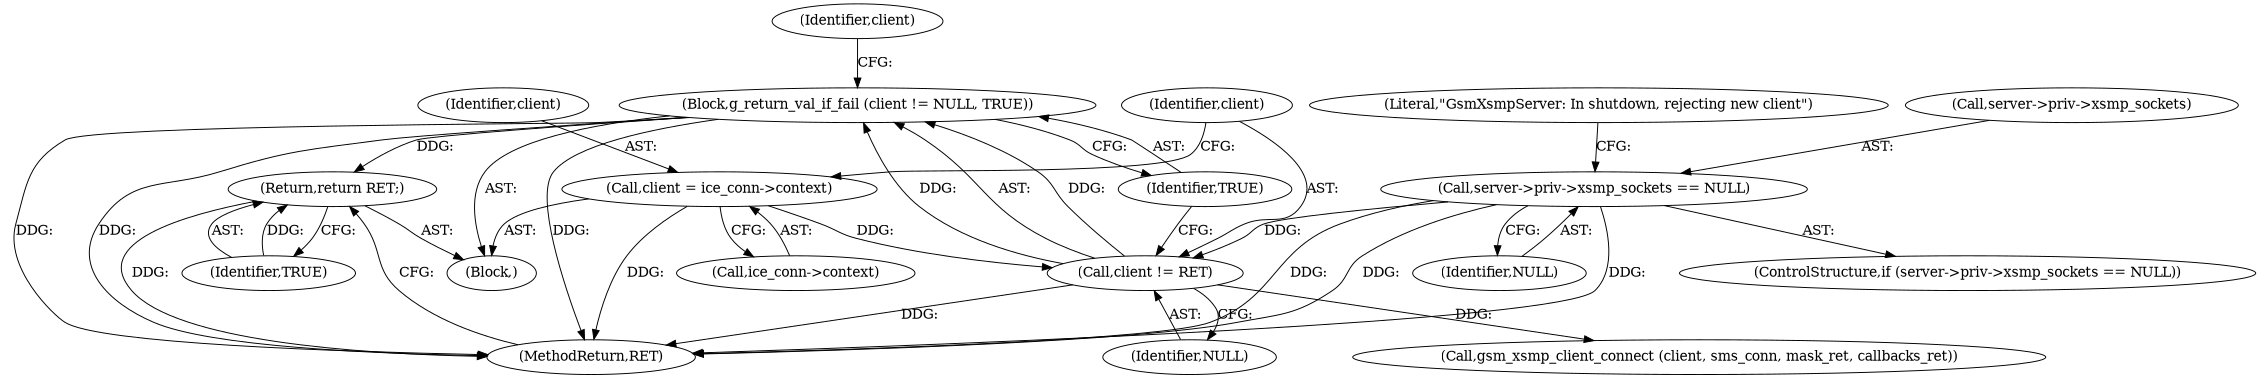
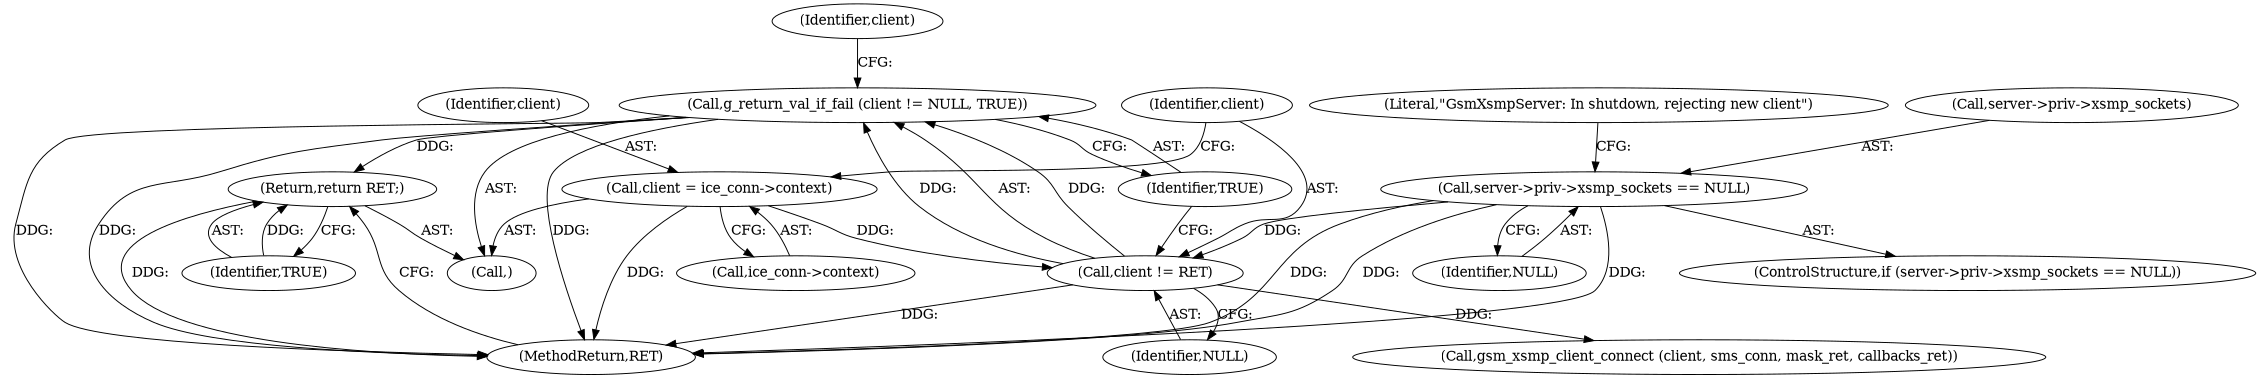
node "(Block,g_return_val_if_fail (client != NULL, TRUE))": label "(Block,g_return_val_if_fail (client != NULL, TRUE))" -> "(Call,g_return_val_if_fail (client != NULL, TRUE))"
node "(Block,)": label "(Block,)" -> "(Call,)"
